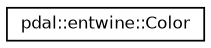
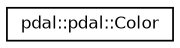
node "pdal::entwine::Color": label "pdal::entwine::Color" -> "pdal::pdal::Color"
